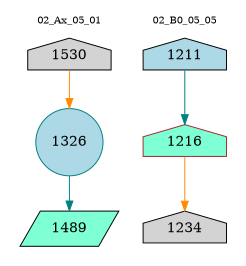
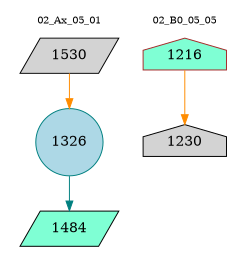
node "1530": shape house -> parallelogram
node "1211": removed
node "1489": label "1489" -> "1484"
node "1234": label "1234" -> "1230"
